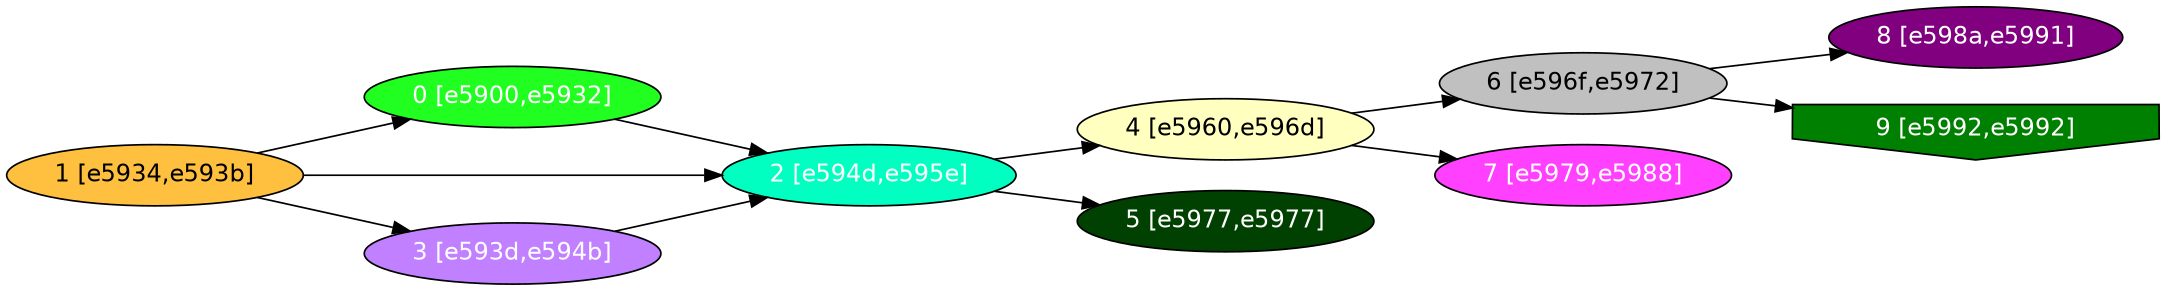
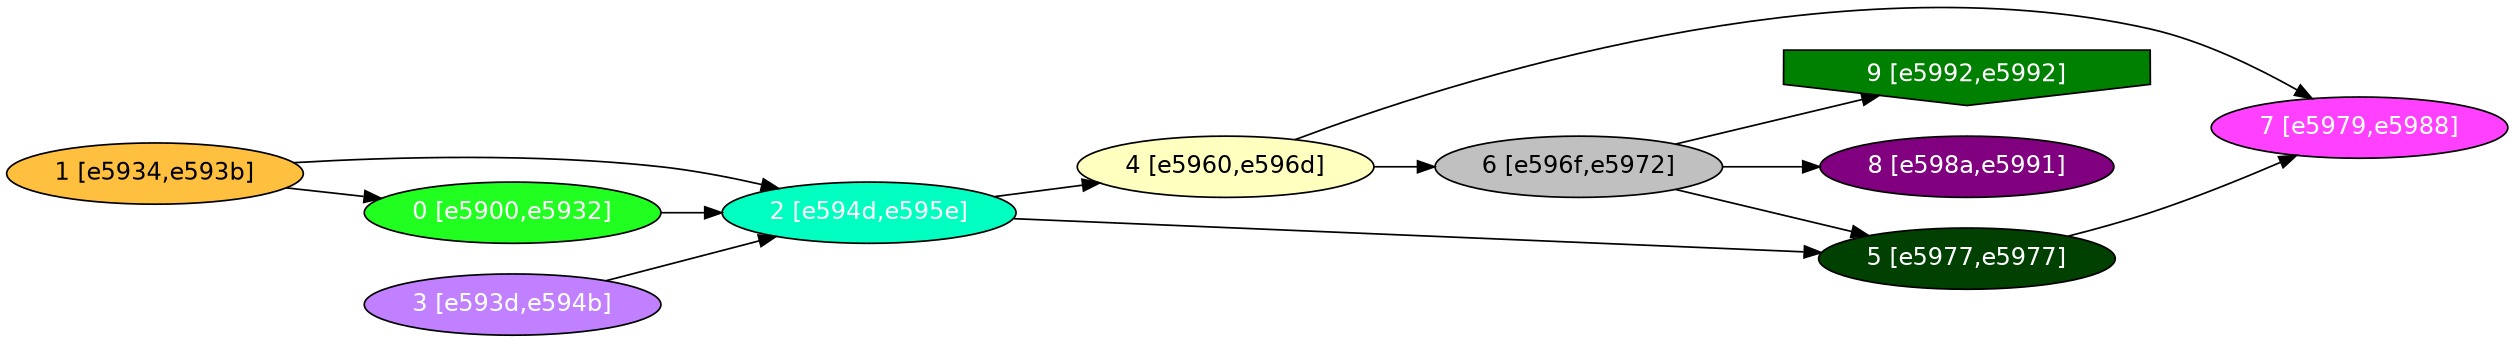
edge "5 [e5977,e5977]" -> "7 [e5979,e5988]": added
edge "6 [e596f,e5972]" -> "5 [e5977,e5977]": added
edge "1 [e5934,e593b]" -> "3 [e593d,e594b]": removed
